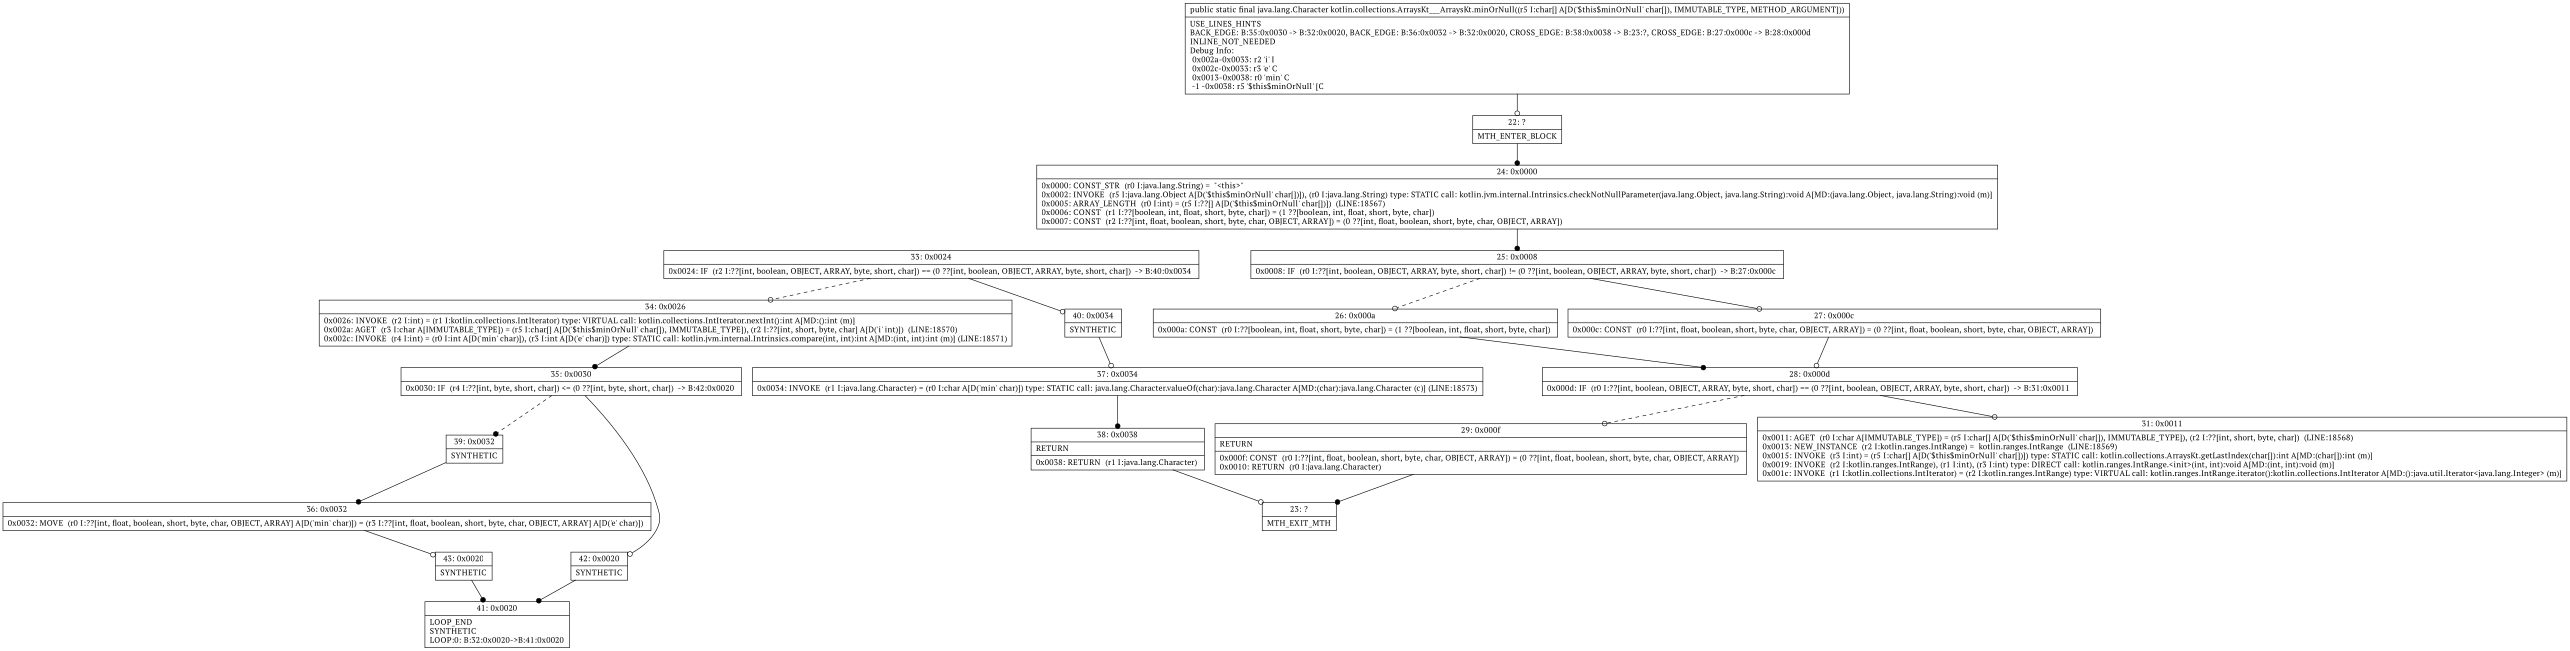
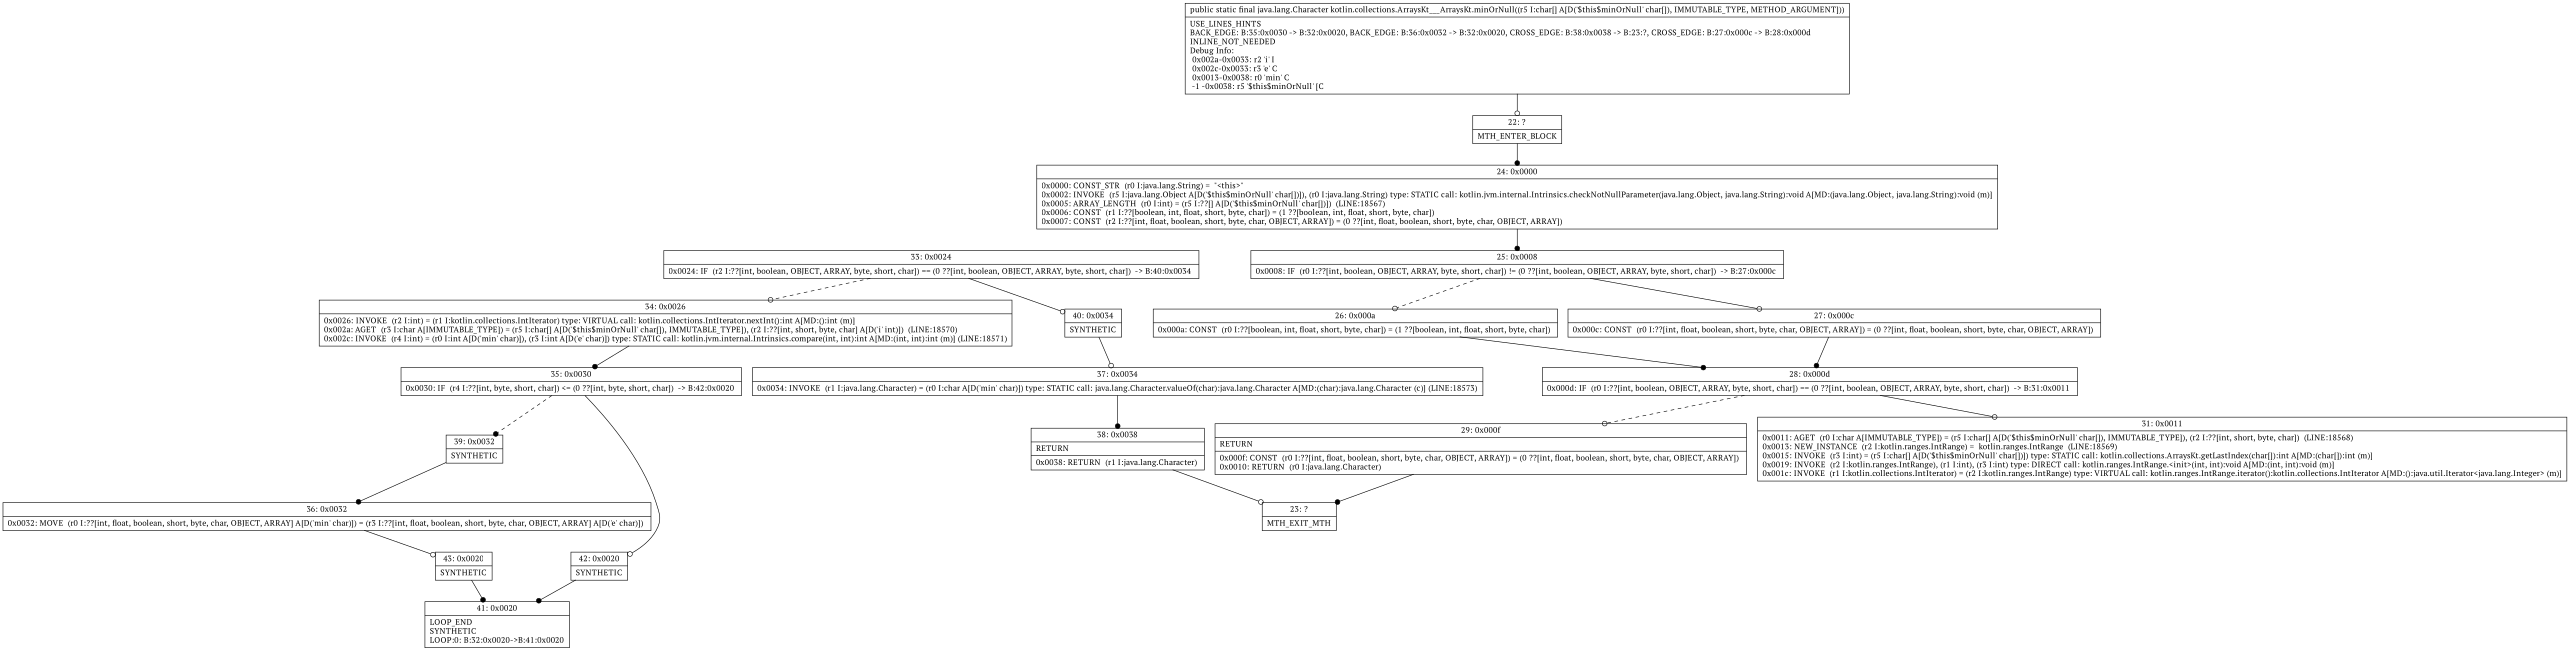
edge "27: 0x000c" -> "28: 0x000d": arrowhead odot -> dot
